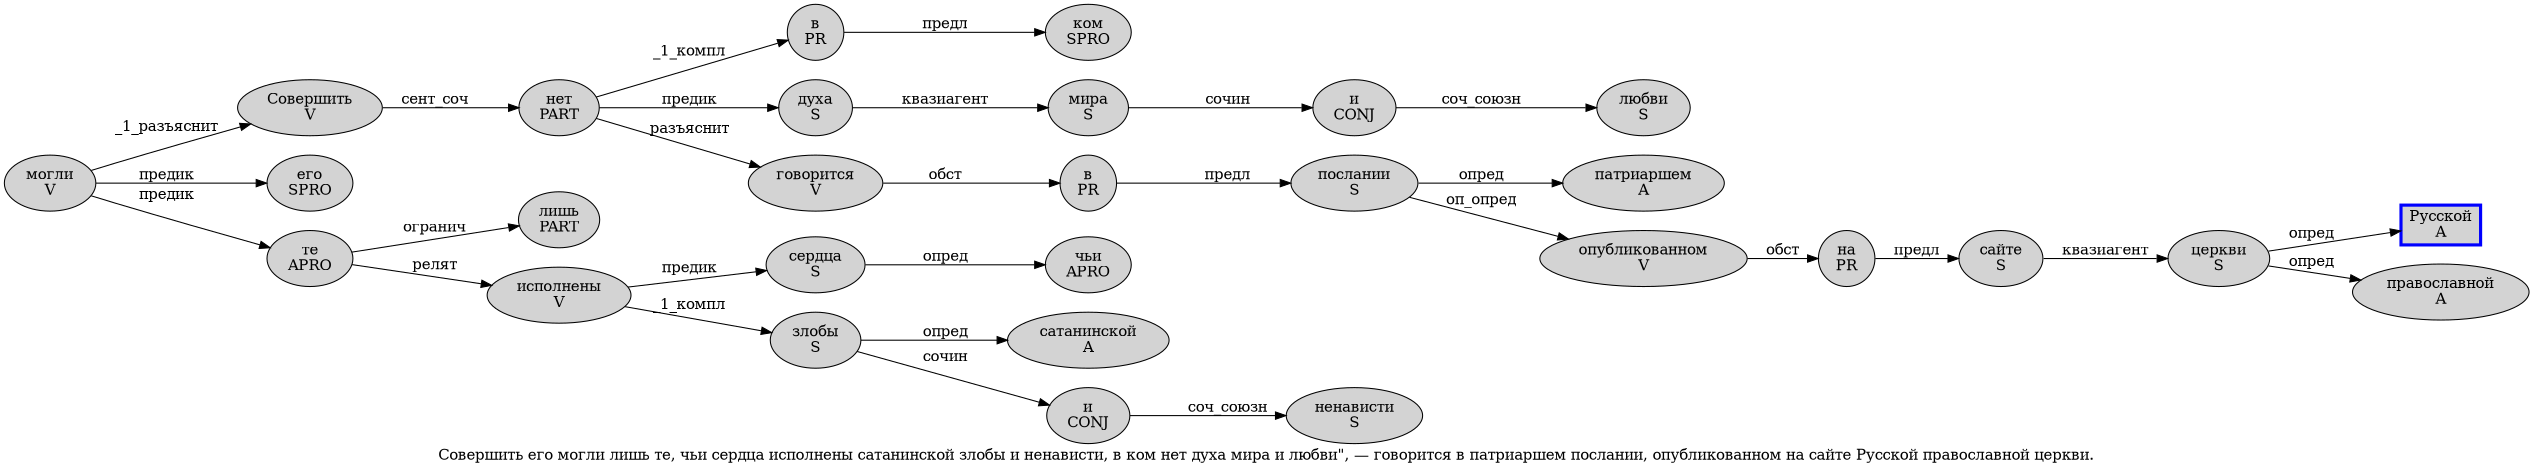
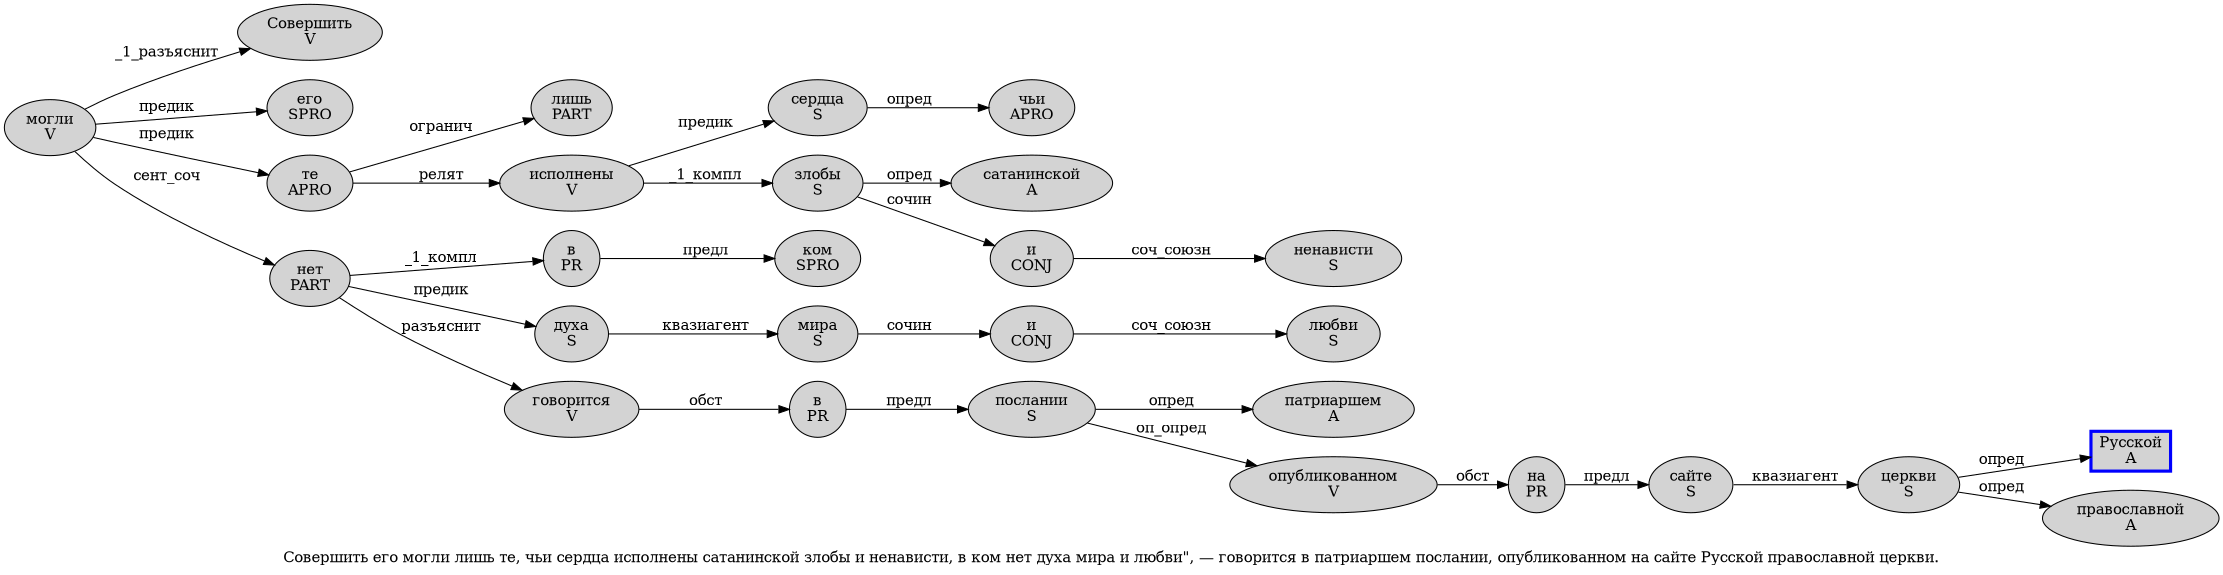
edge "Совершить V" -> "нет PART": now "могли V" -> "нет PART"
